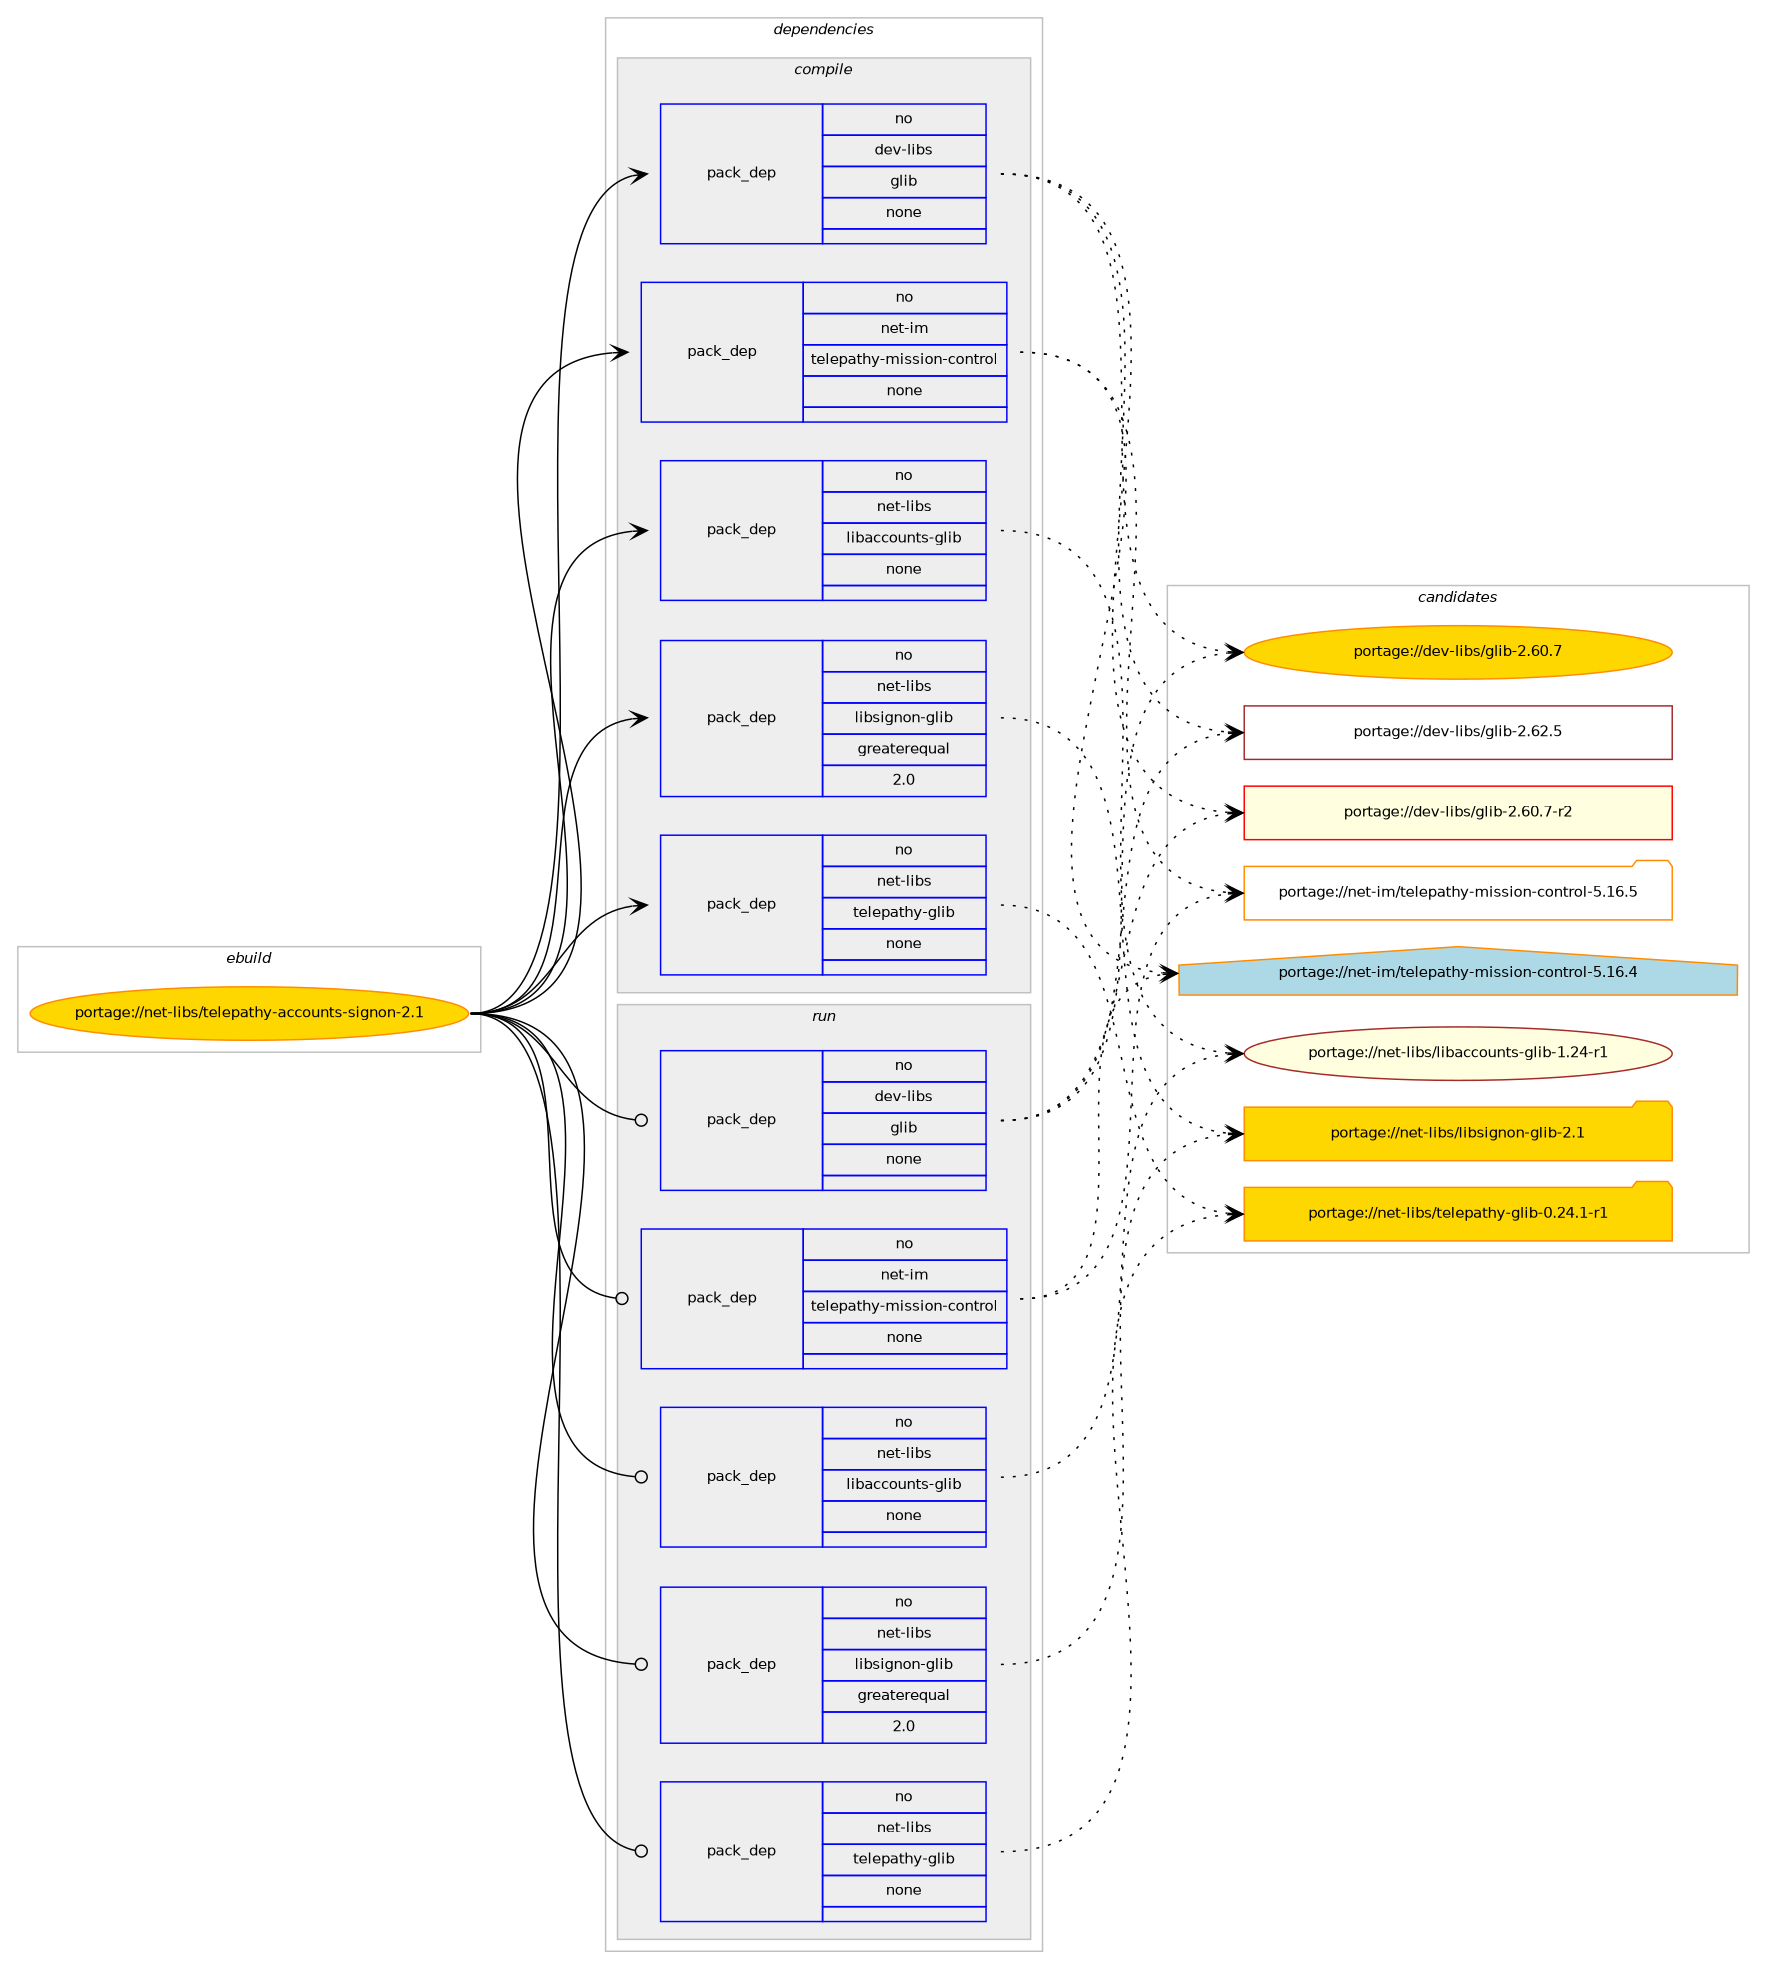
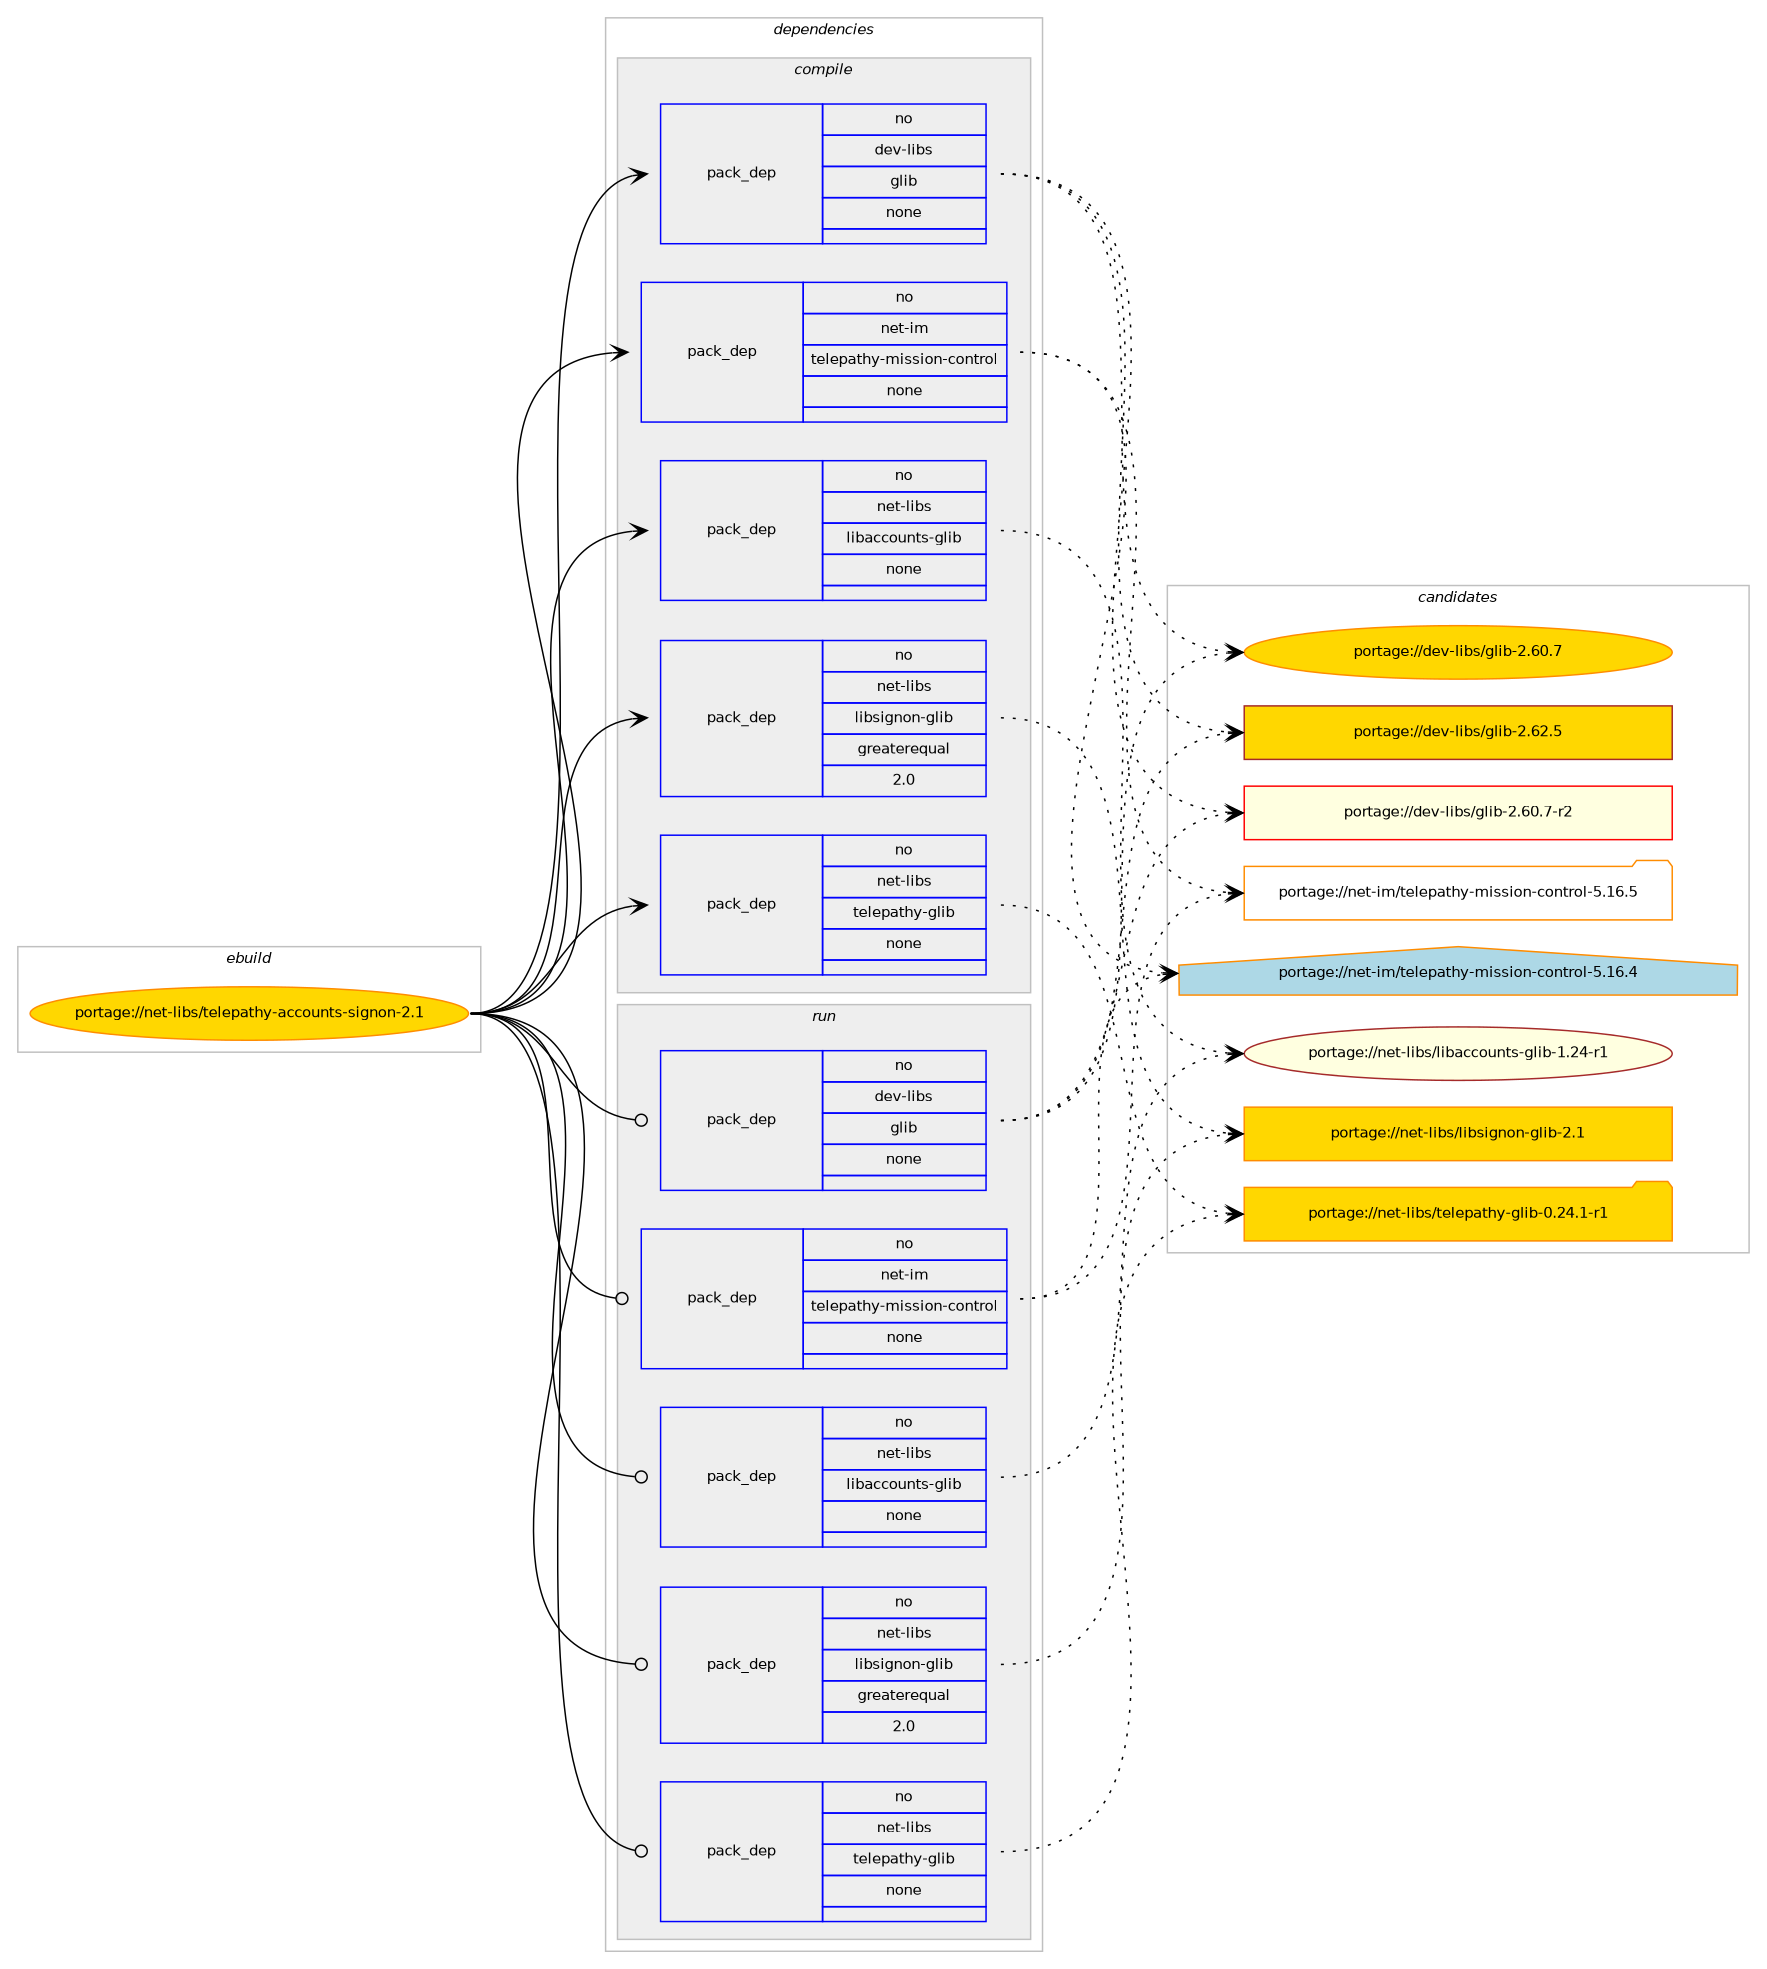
node "portage://dev-libs/glib-2.62.5": fillcolor white -> gold
node "portage://net-libs/libsignon-glib-2.1": shape folder -> box
